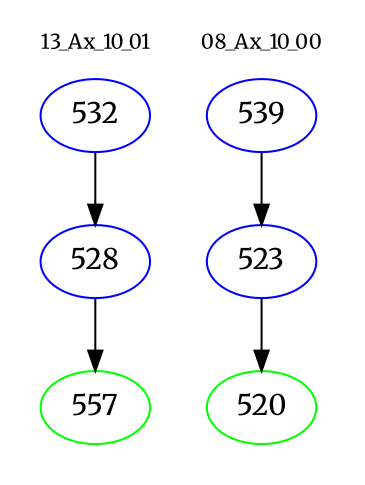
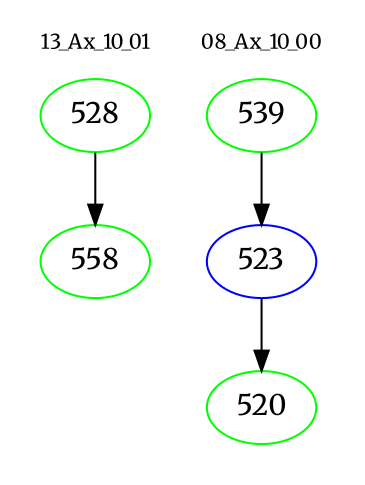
node "532": removed
node "539": color blue -> green
node "528": color blue -> green
node "557": label "557" -> "558"
